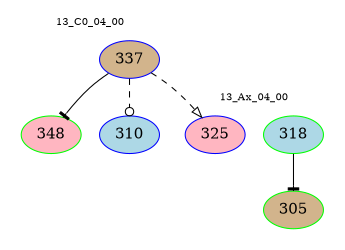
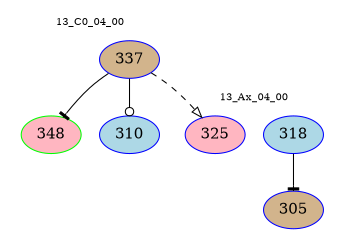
edge "337" -> "310": style dashed -> solid
node "318": color green -> blue
node "305": color green -> blue
